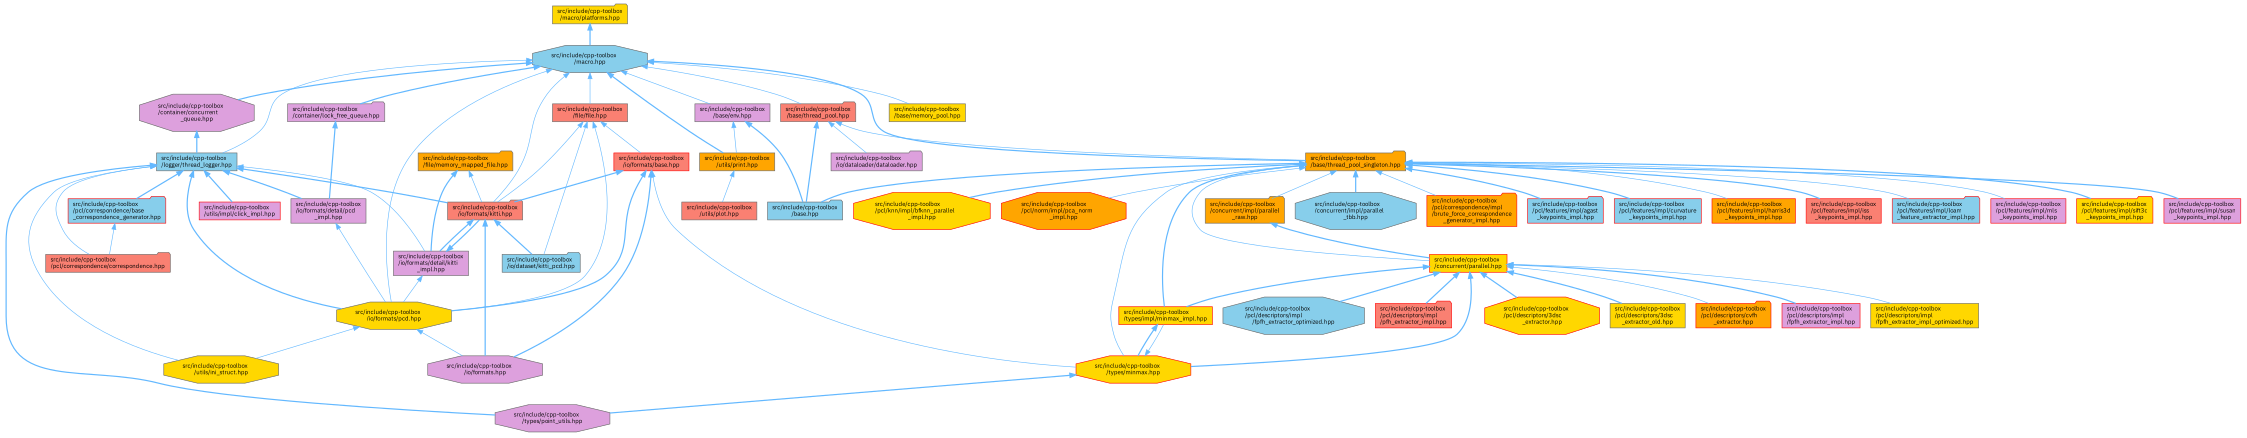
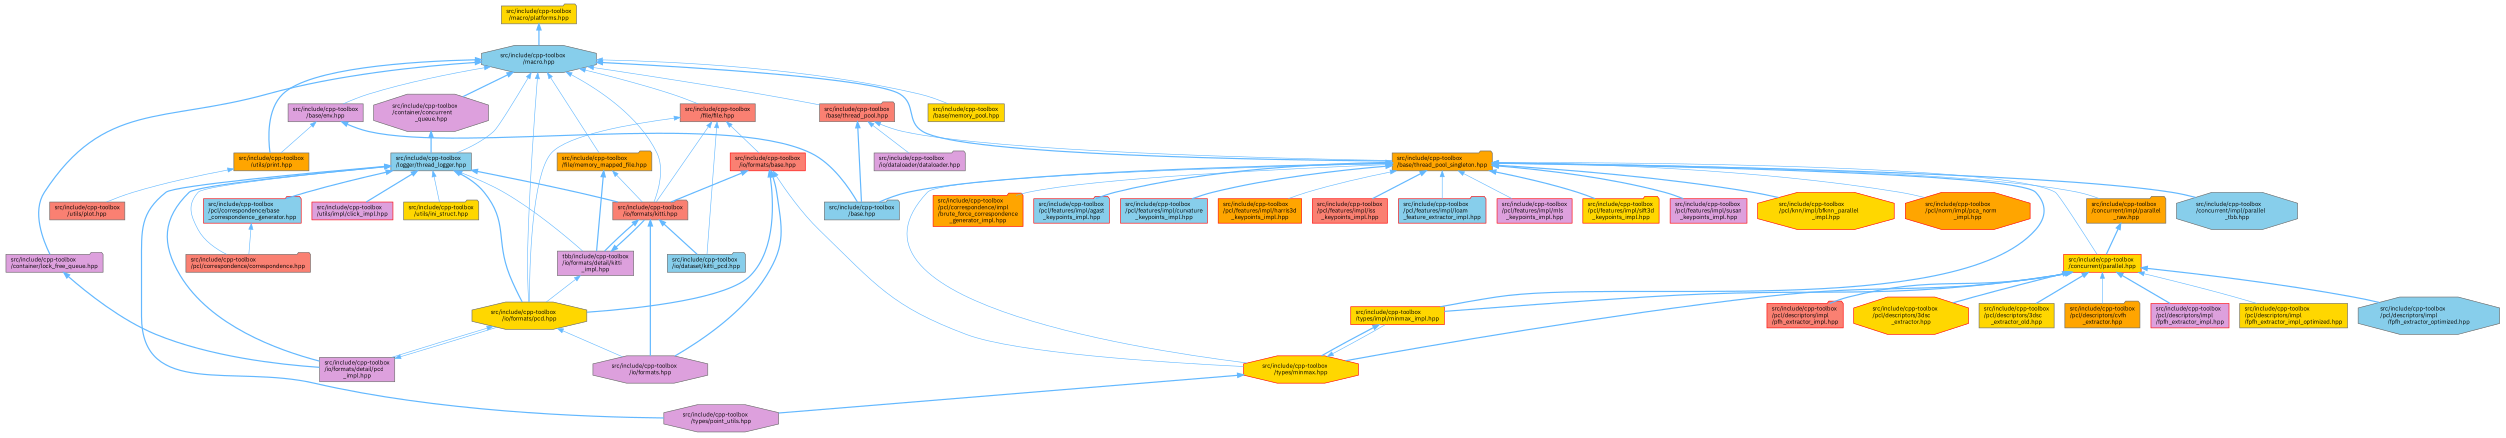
edge "src/include/cpp-toolbox /file/memory_mapped_file.hpp" -> "src/include/cpp-toolbox /macro.hpp": added
node "src/include/cpp-toolbox /io/formats/detail/kitti _impl.hpp": label "src/include/cpp-toolbox /io/formats/detail/kitti _impl.hpp" -> "tbb/include/cpp-toolbox /io/formats/detail/kitti _impl.hpp"
node "src/include/cpp-toolbox /pcl/descriptors/cvfh _extractor.hpp": color red -> grey40
edge "src/include/cpp-toolbox /utils/ini_struct.hpp" -> "src/include/cpp-toolbox /io/formats/pcd.hpp": now "src/include/cpp-toolbox /io/formats/detail/pcd _impl.hpp" -> "src/include/cpp-toolbox /io/formats/pcd.hpp"
node "src/include/cpp-toolbox /utils/ini_struct.hpp": shape octagon -> folder
